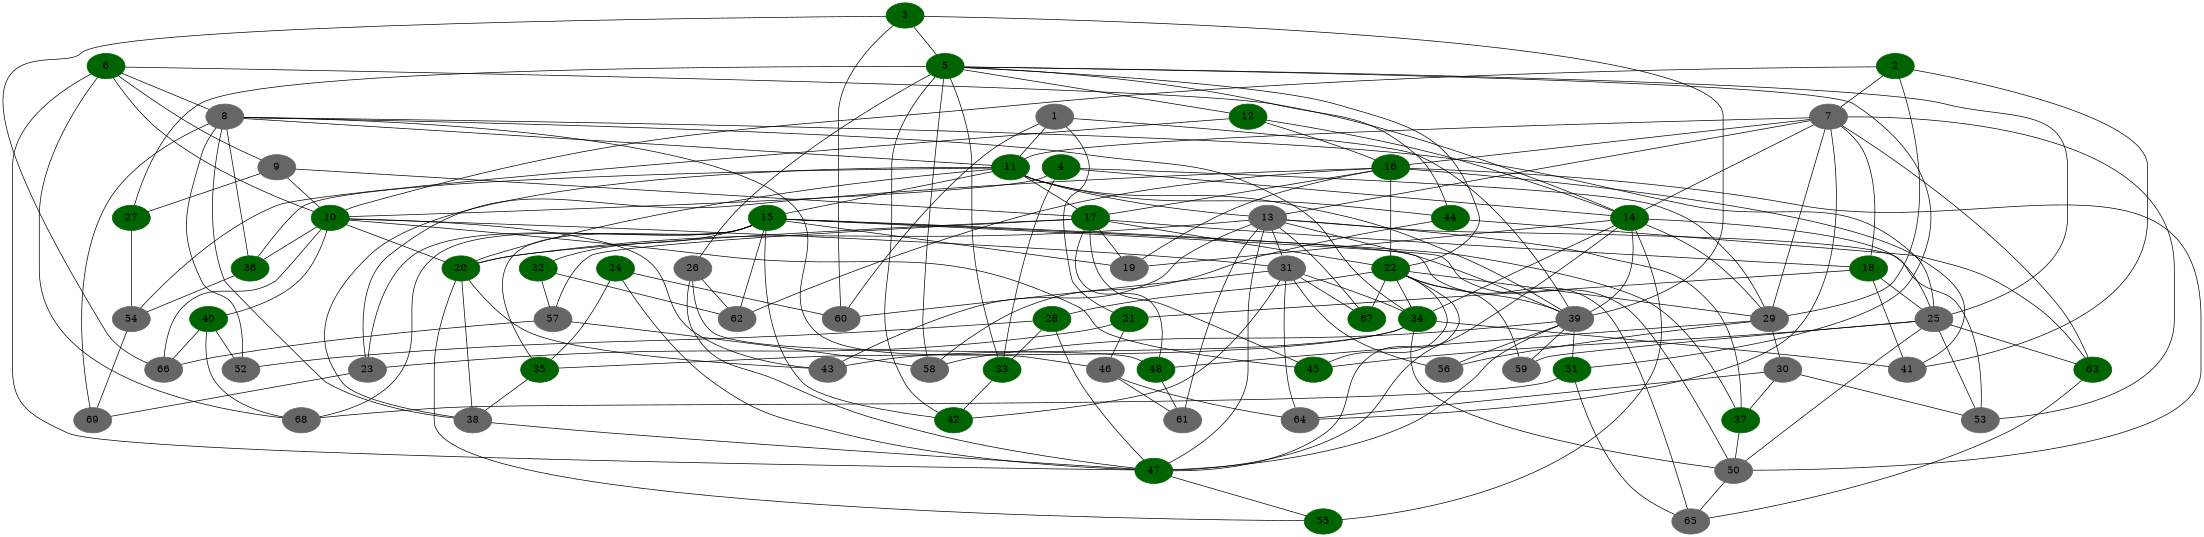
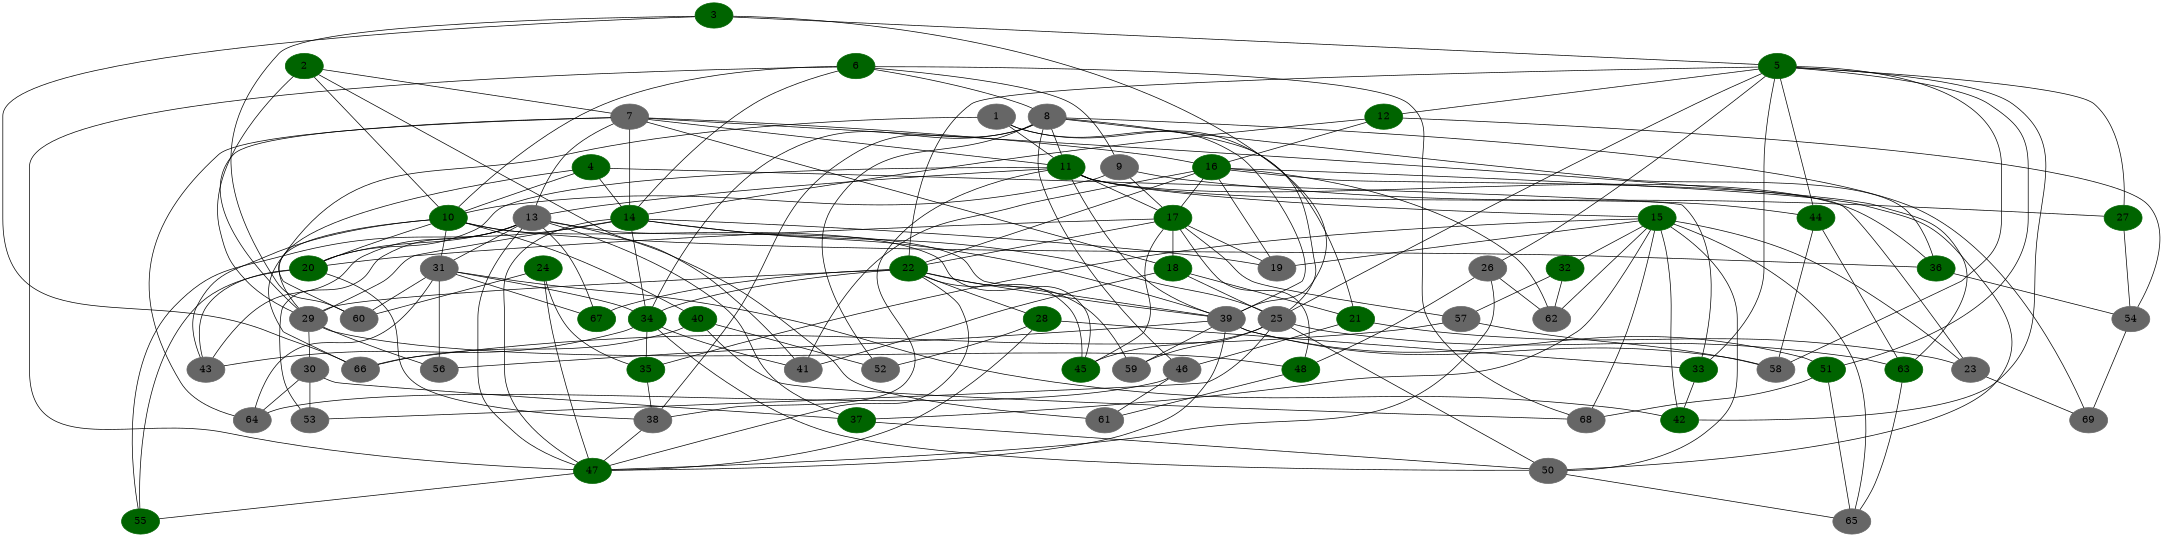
edge "7" -- "53": removed
